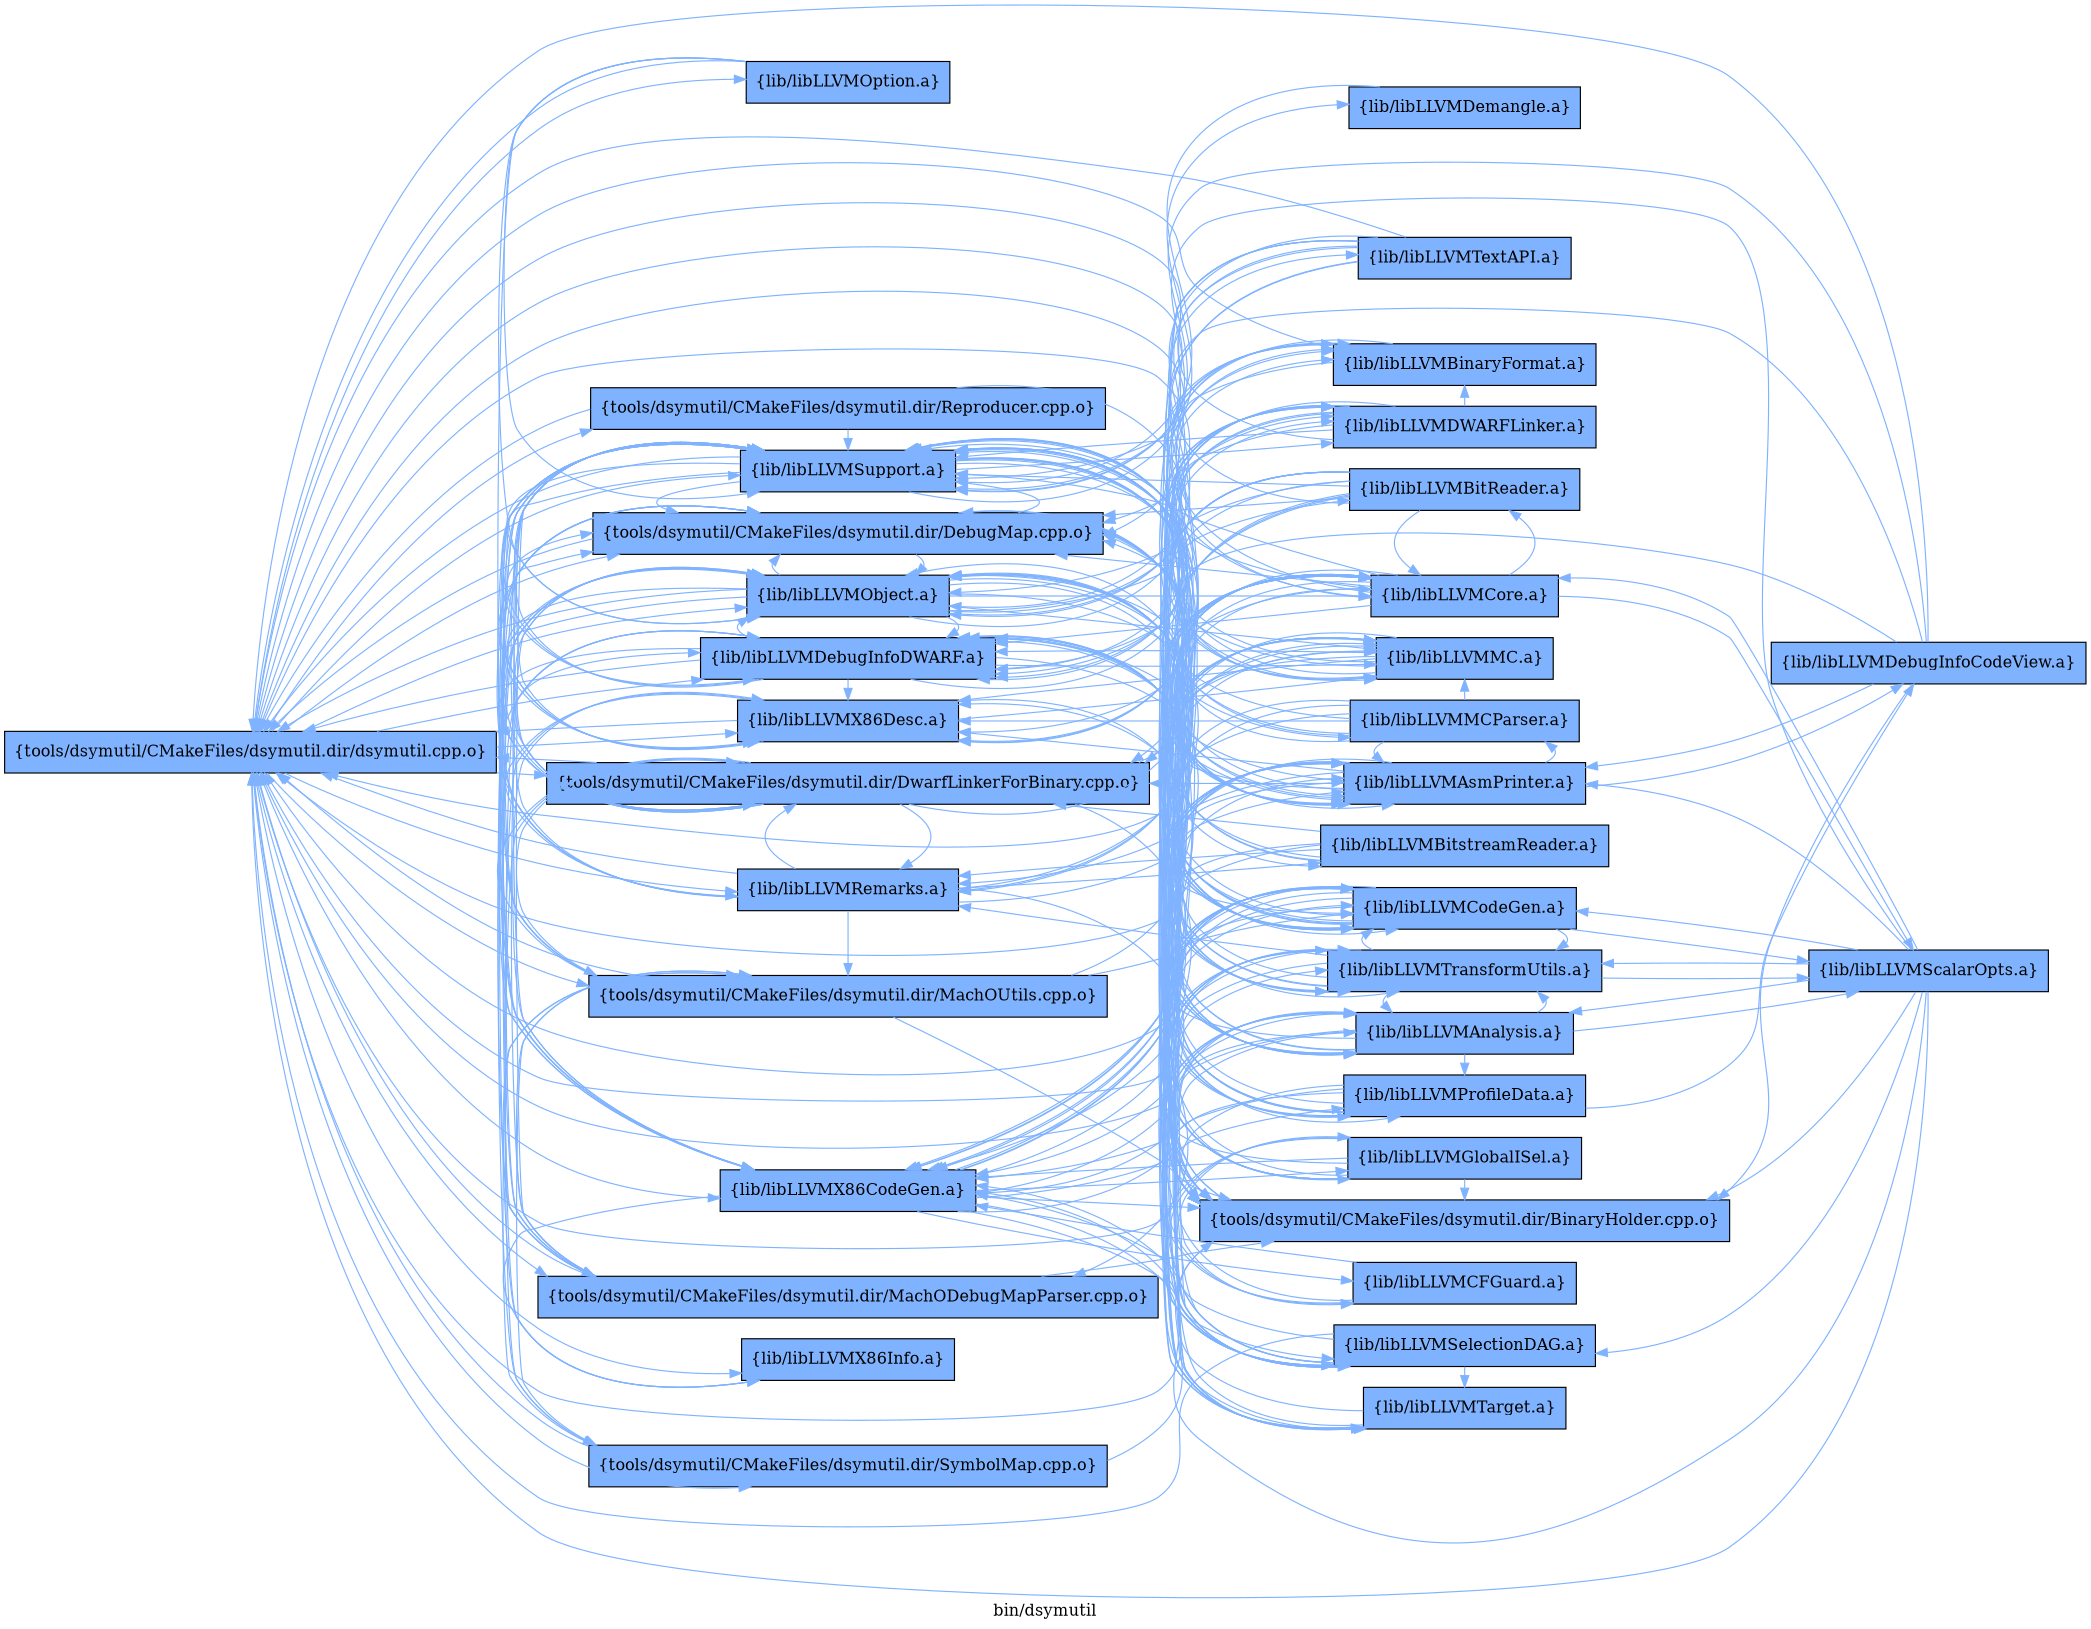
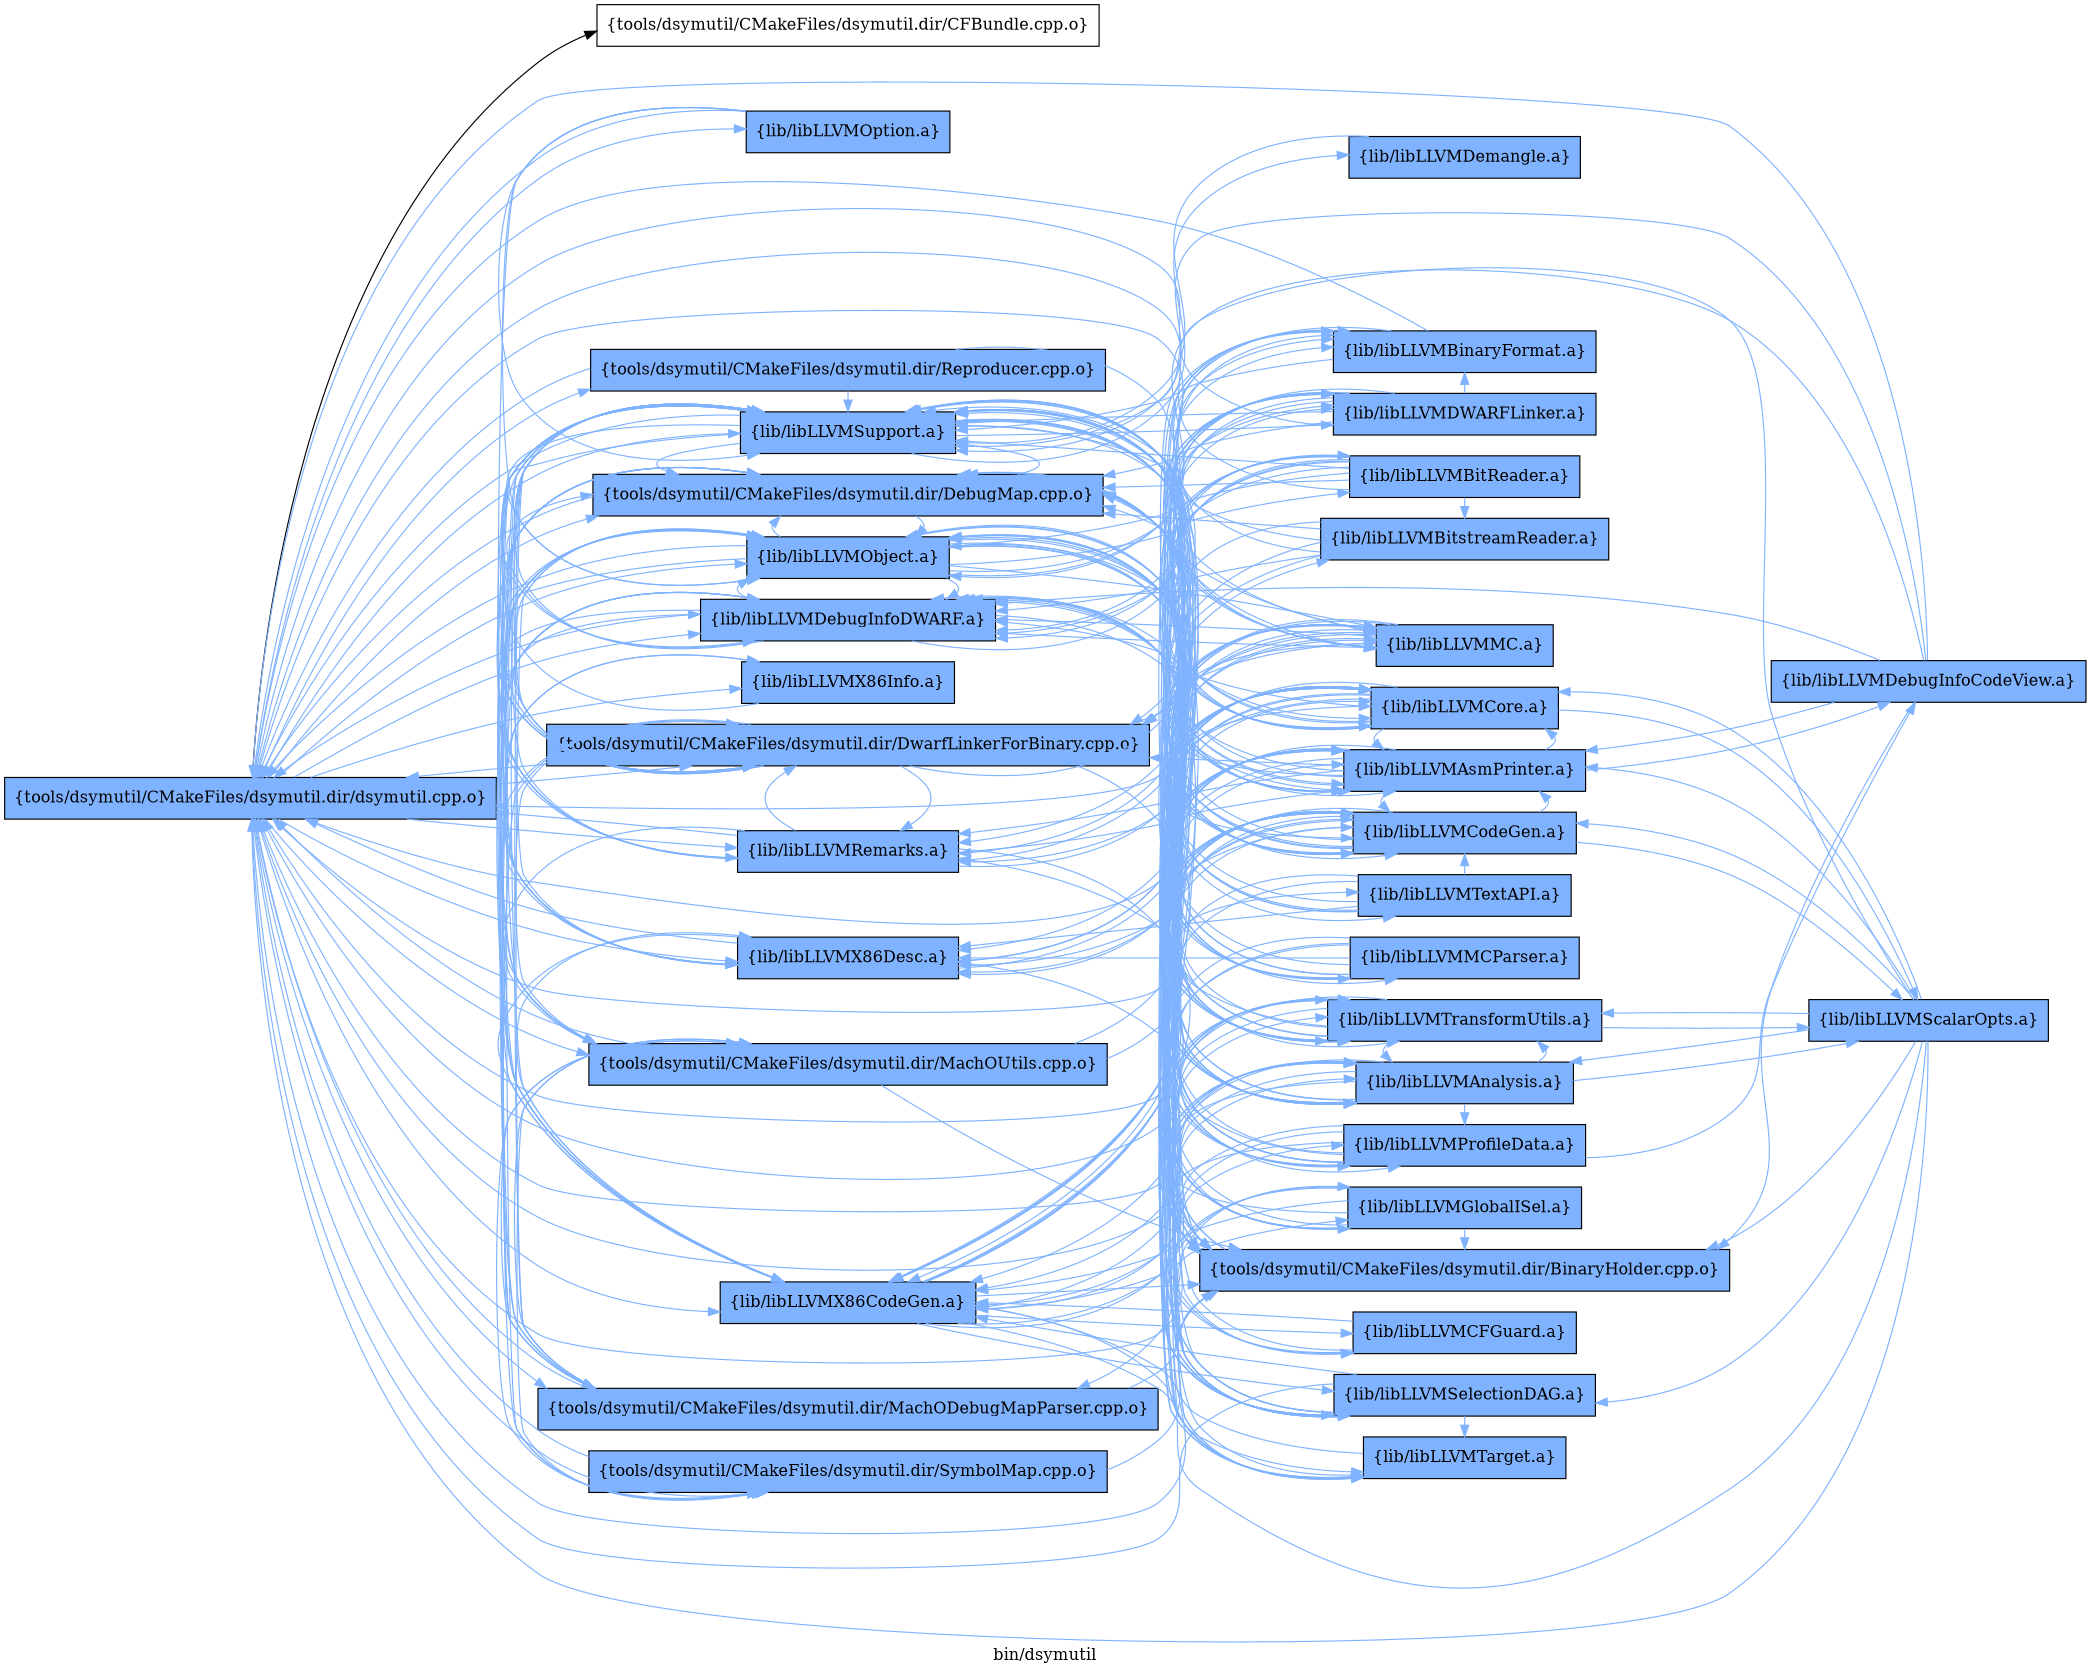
node "{tools/dsymutil/CMakeFiles/dsymutil.dir/CFBundle.cpp.o}": added
edge "{lib/libLLVMTextAPI.a}" -> "{lib/libLLVMTransformUtils.a}": reversed
edge "{lib/libLLVMAnalysis.a}" -> "{lib/libLLVMDWARFLinker.a}": reversed
